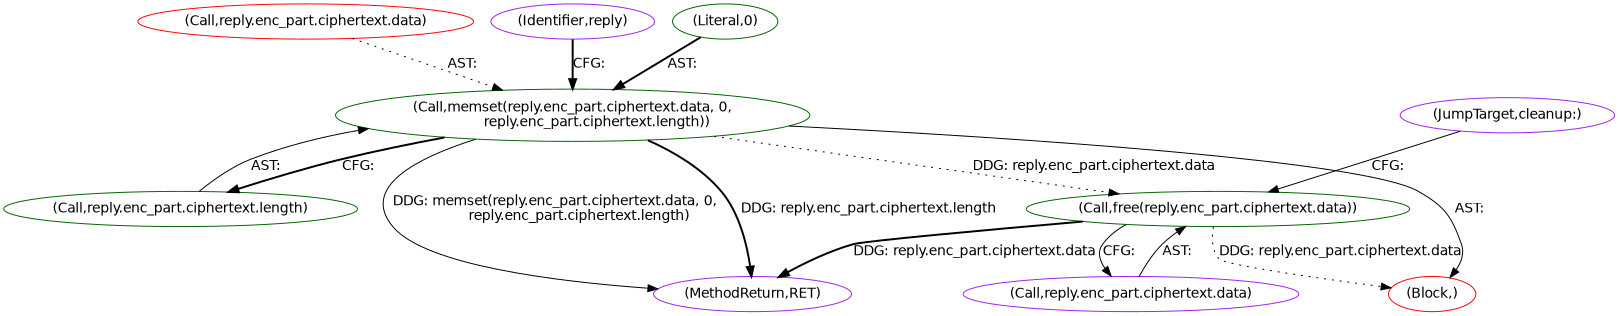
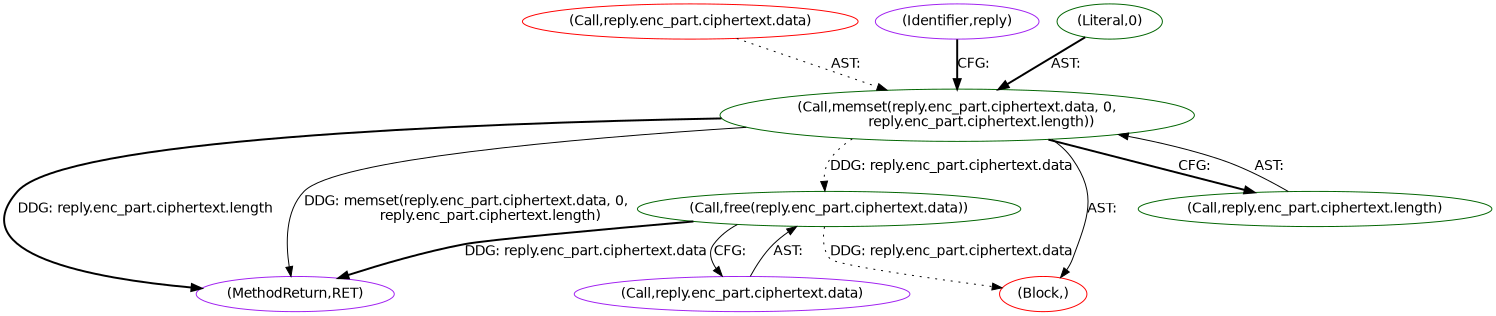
node "(JumpTarget,cleanup:)": removed
